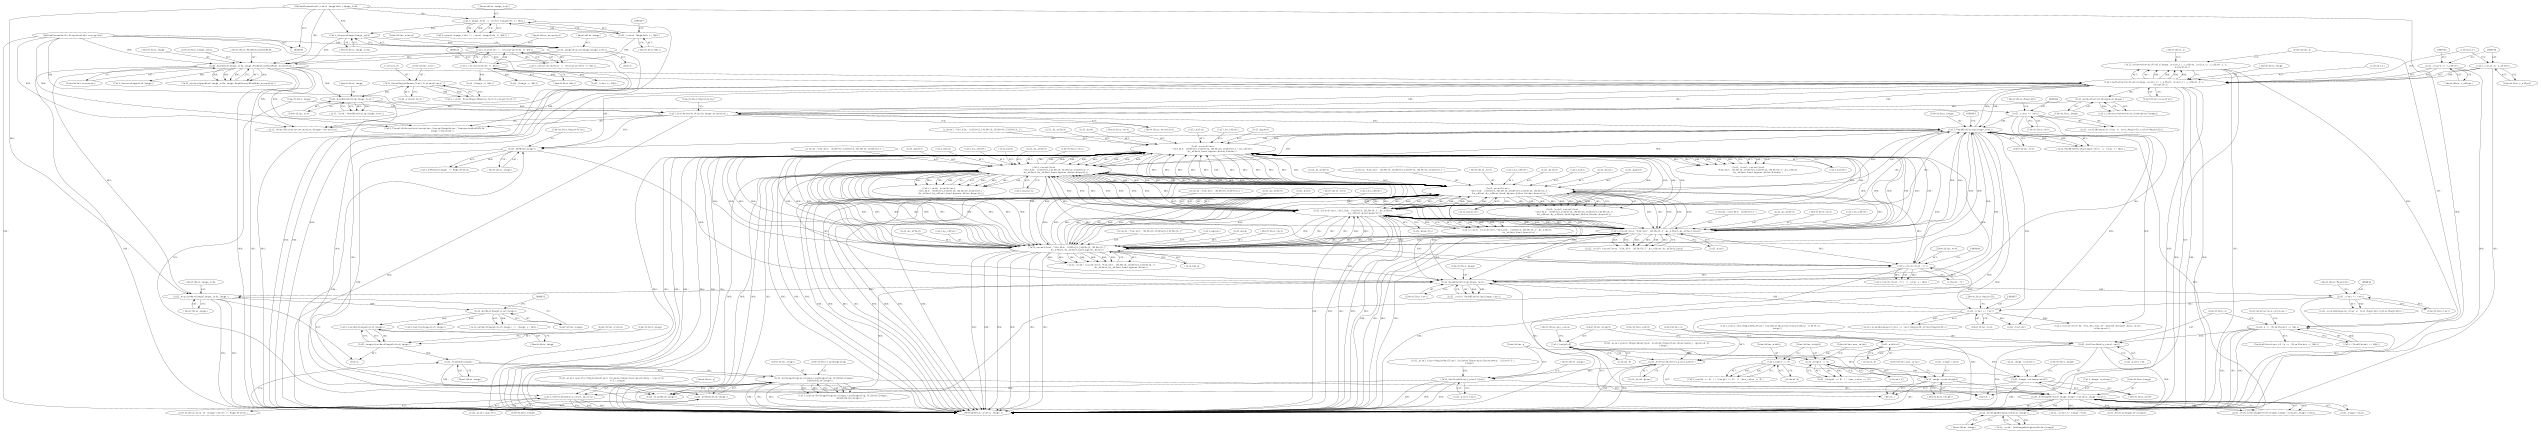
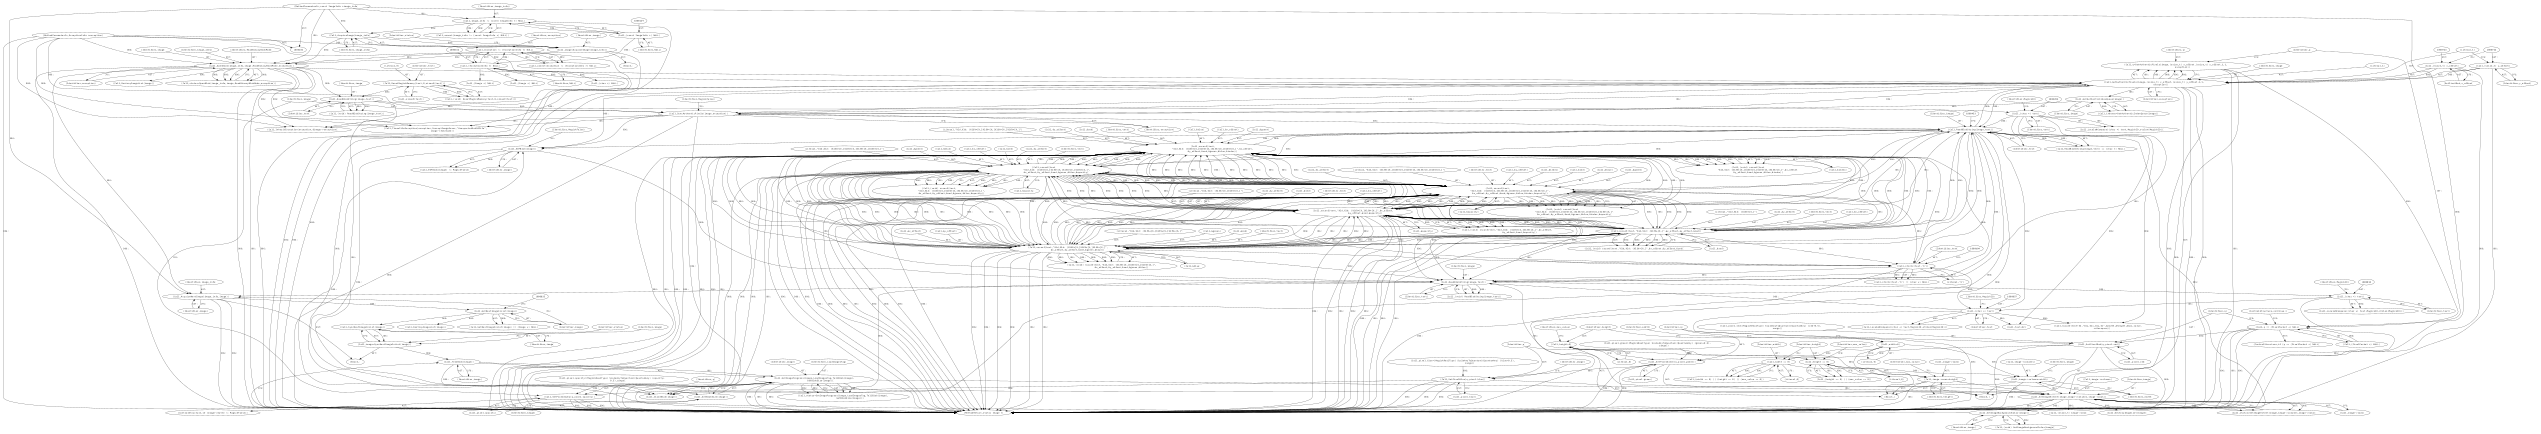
node "(Identifier,x_offset)": label "(Identifier,x_offset)" -> "(SetPixelRed,x_offset)"
edge "(Call,SyncAuthenticPixels(image,exception))" -> "(Call,CloseBlob(image))": added, label "DDG:"
